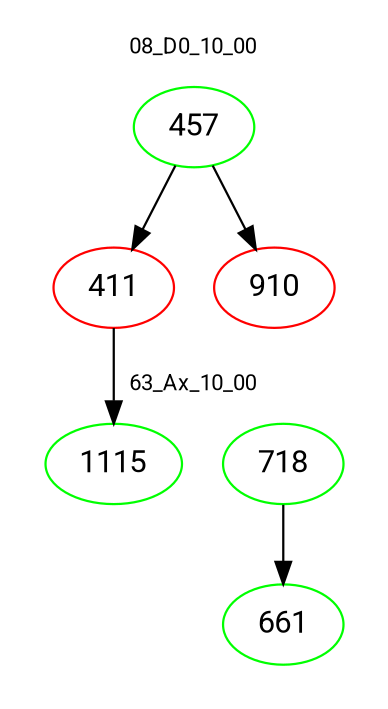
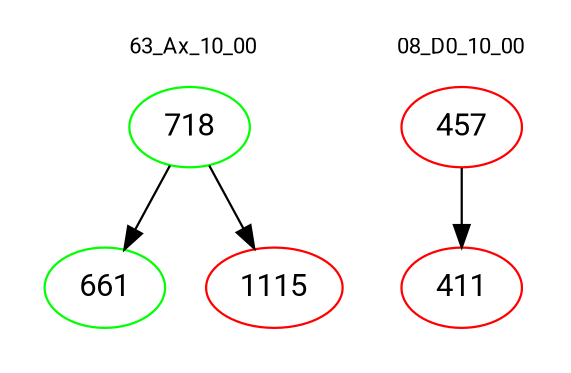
node "457": color green -> red
node "910": removed
edge "411" -> "1115": now "718" -> "1115"
node "1115": color green -> red
